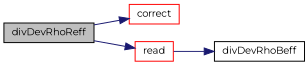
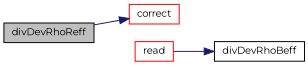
edge "divDevRhoReff" -> "read": removed
